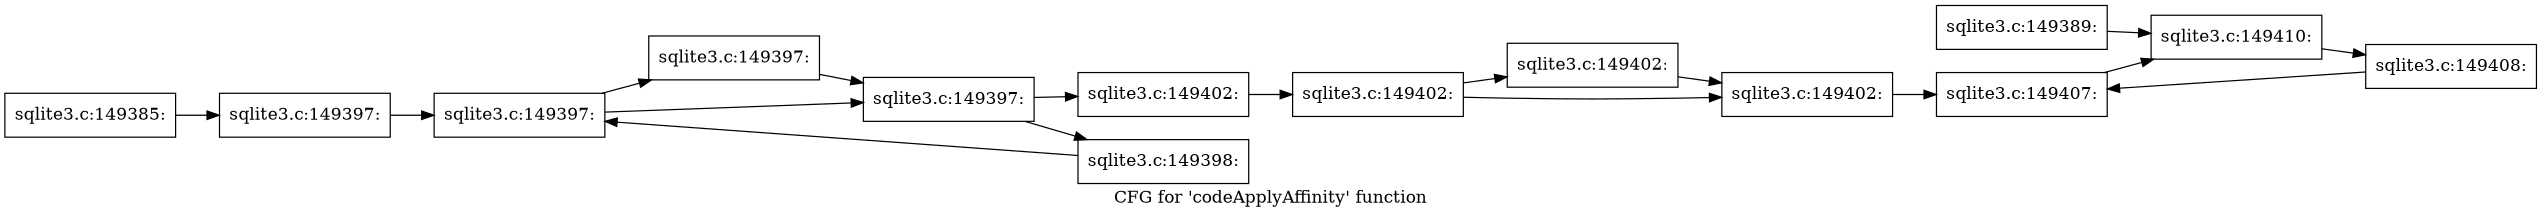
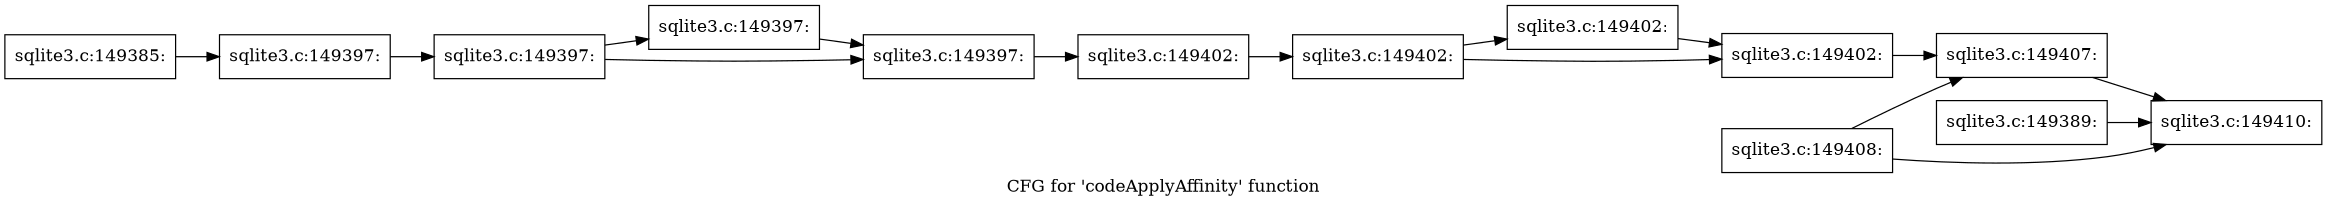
edge "sqlite3.c:149410:" -> "sqlite3.c:149408:": reversed
node "sqlite3.c:149398:": removed
